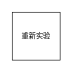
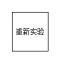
node "重新实验": size 48x48 -> 36x39
